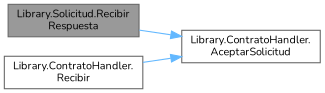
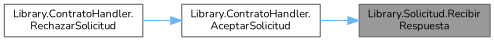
edge "Library.Solicitud.Recibir Respuesta" -> "Library.ContratoHandler. AceptarSolicitud": reversed
node "Library.ContratoHandler. Recibir": label "Library.ContratoHandler. Recibir" -> "Library.ContratoHandler. RechazarSolicitud"
